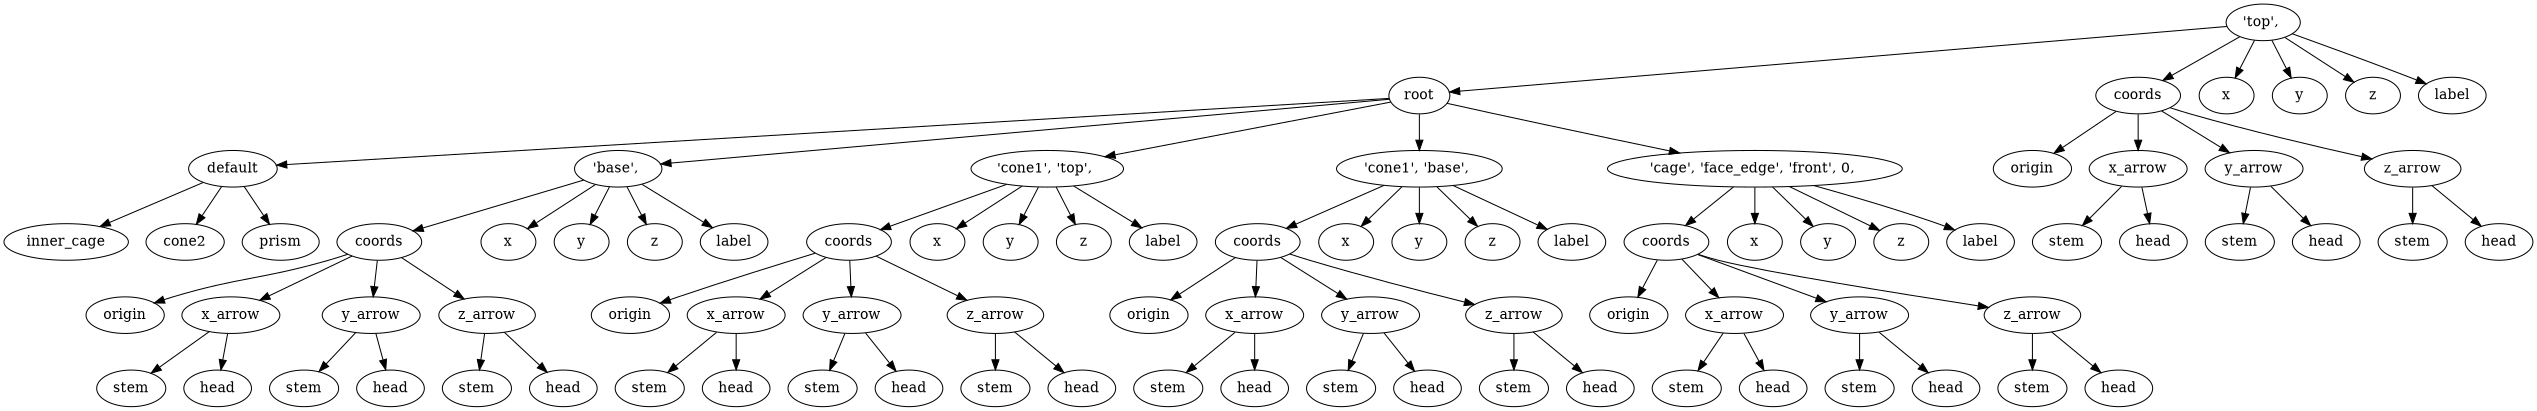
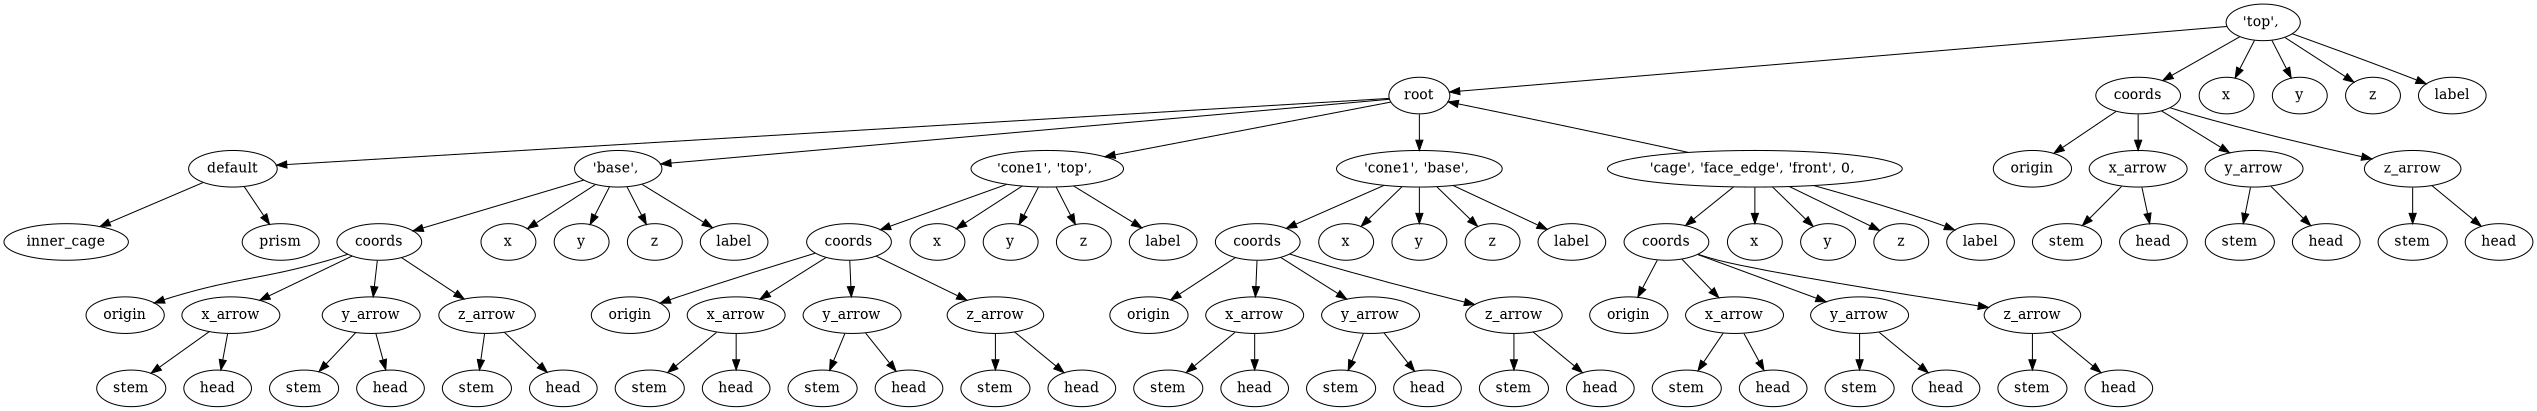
edge "root" -> "'cage', 'face_edge', 'front', 0,": reversed
node "cone2": removed
